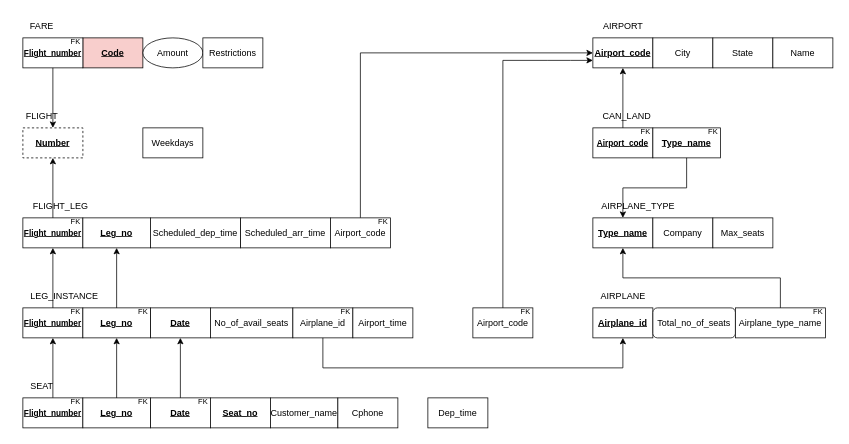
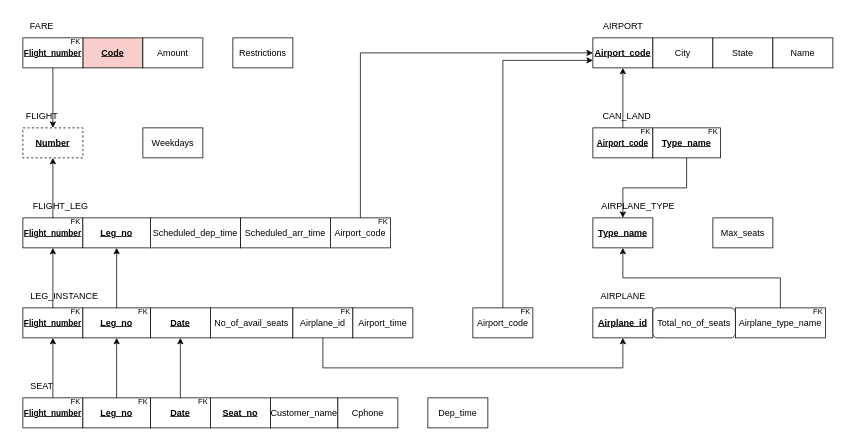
node "Amount": shape ellipse -> rectangle
node "Restrictions": moved (233, 53) -> (263, 53)
node "Company": removed
